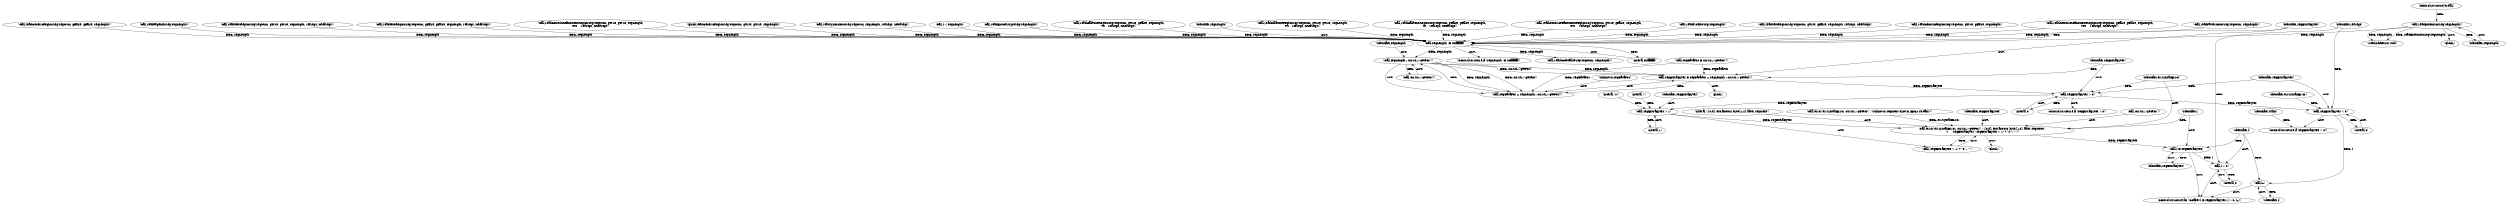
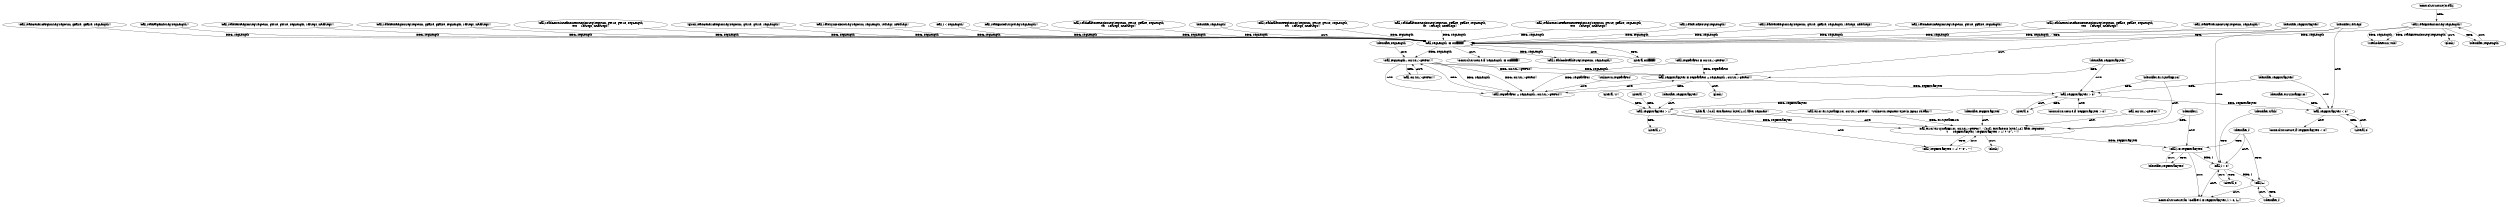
edge "(Identifier,refSegs)" -> "(Call,segLength != 0xffffffff)": added, label "CFG:"
edge "(Identifier,refSegs)" -> "(Call,segExtraBytes < 0)": label "CFG: " -> "AST: "
edge "(Call,segExtraBytes > 0)" -> "(ControlStructure,if (segExtraBytes > 0))": reversed
edge "(Identifier,trash)" -> "(ControlStructure,if (segExtraBytes < 0))": now "(Identifier,trash)" -> "(Call,i > 0)"
edge "(Literal,1)" -> "(Call,segExtraBytes > 1)": removed, label "AST:"
edge "(Call,segExtraBytes < 0)" -> "(Call,i--)": now "(Call,i > 0)" -> "(Call,i--)"
